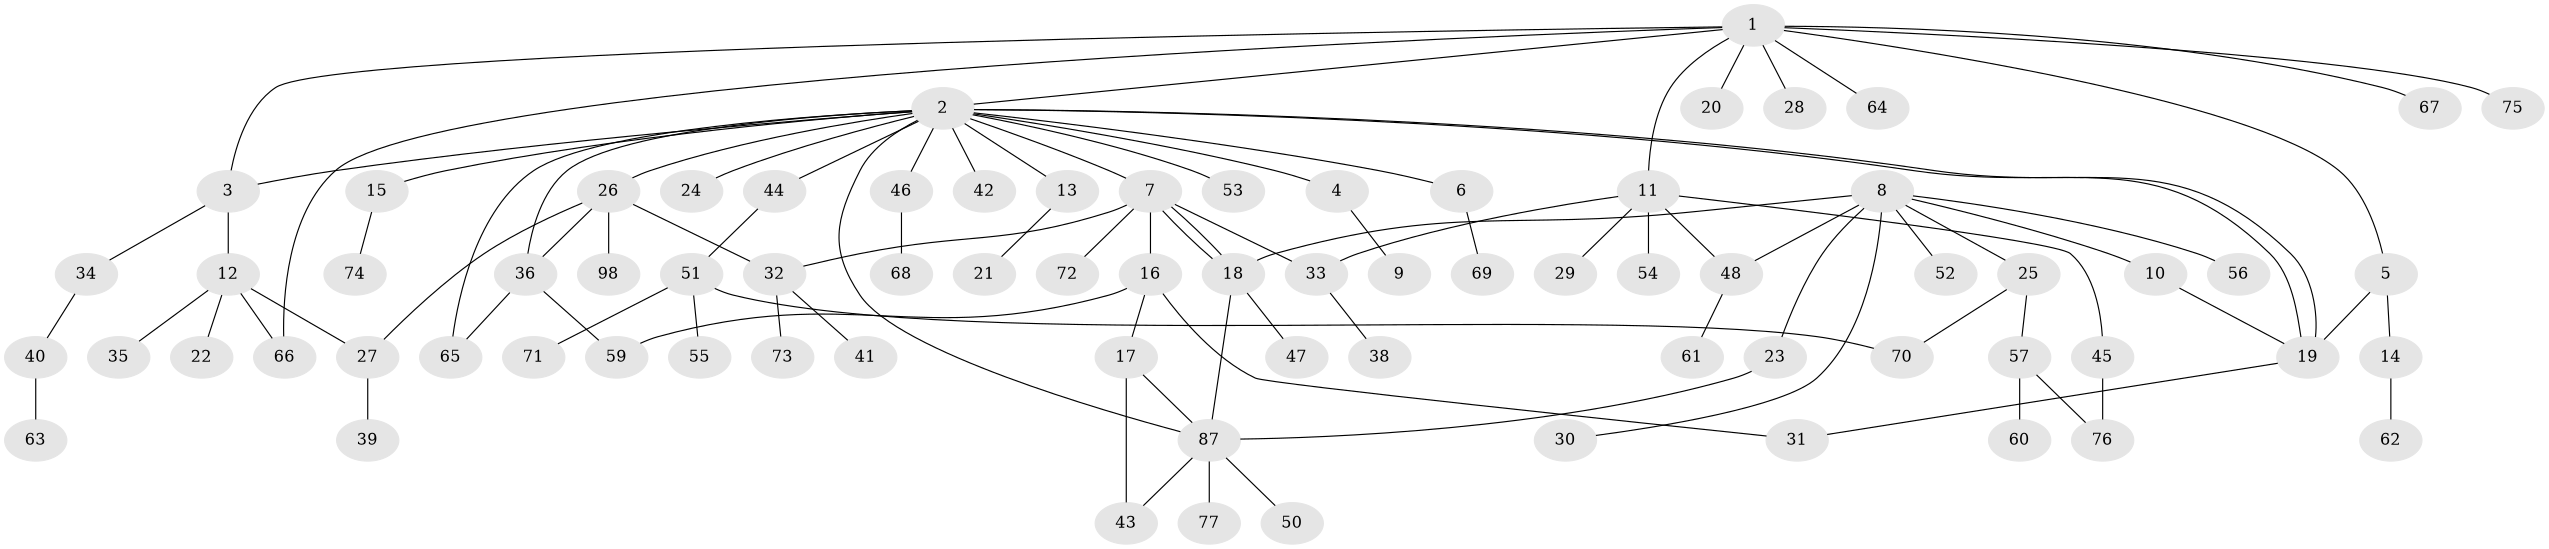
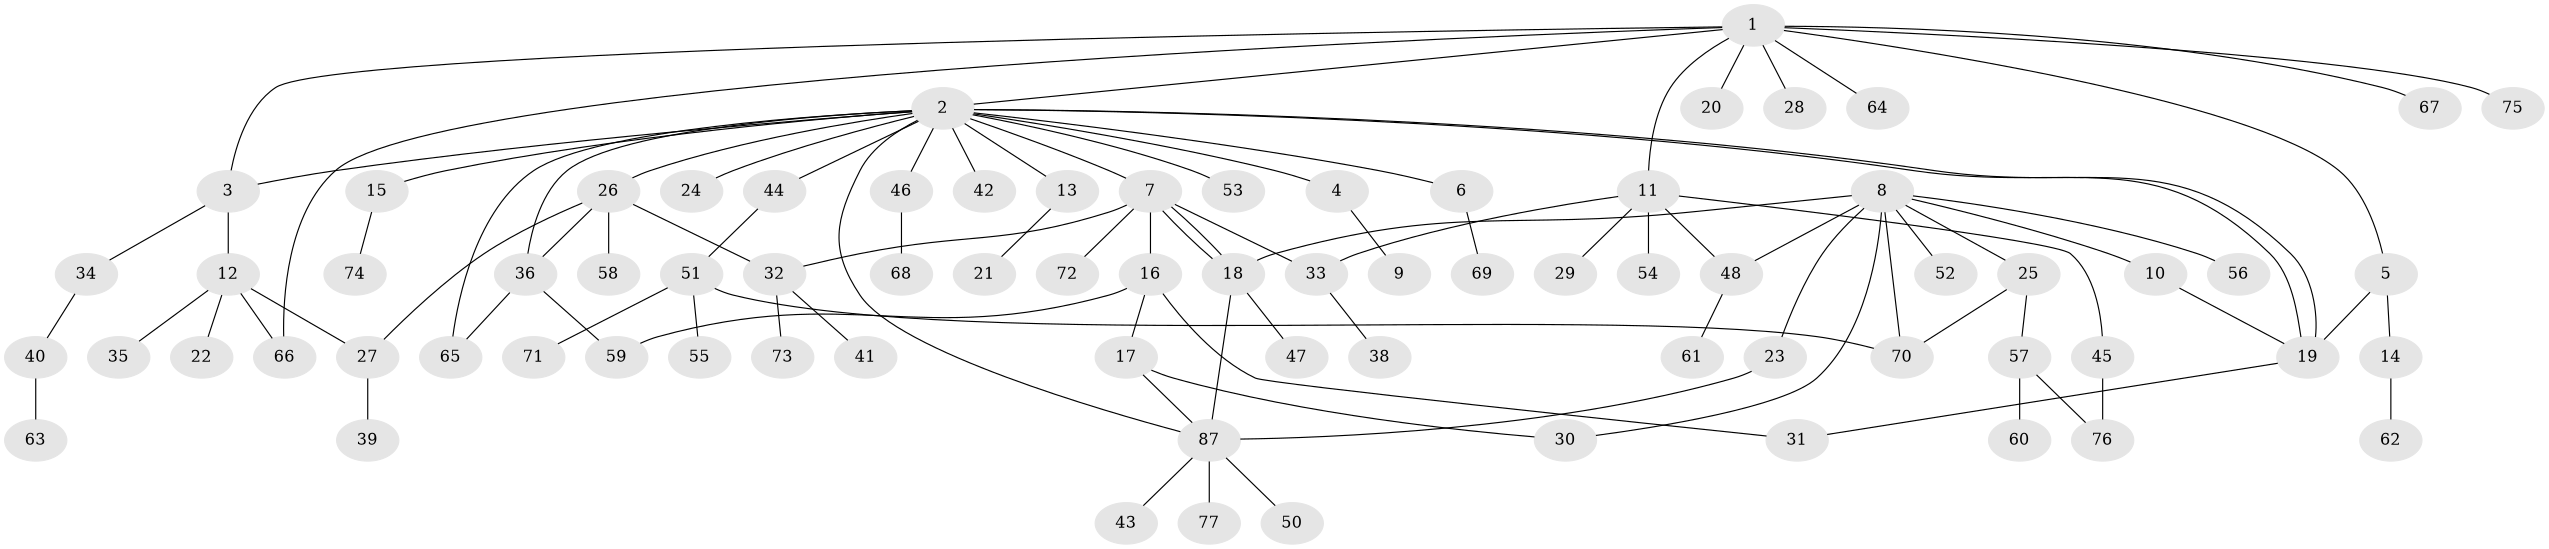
node "98": label "98" -> "58"
edge "8" -- "70": added
edge "17" -- "43": now "17" -- "30"
